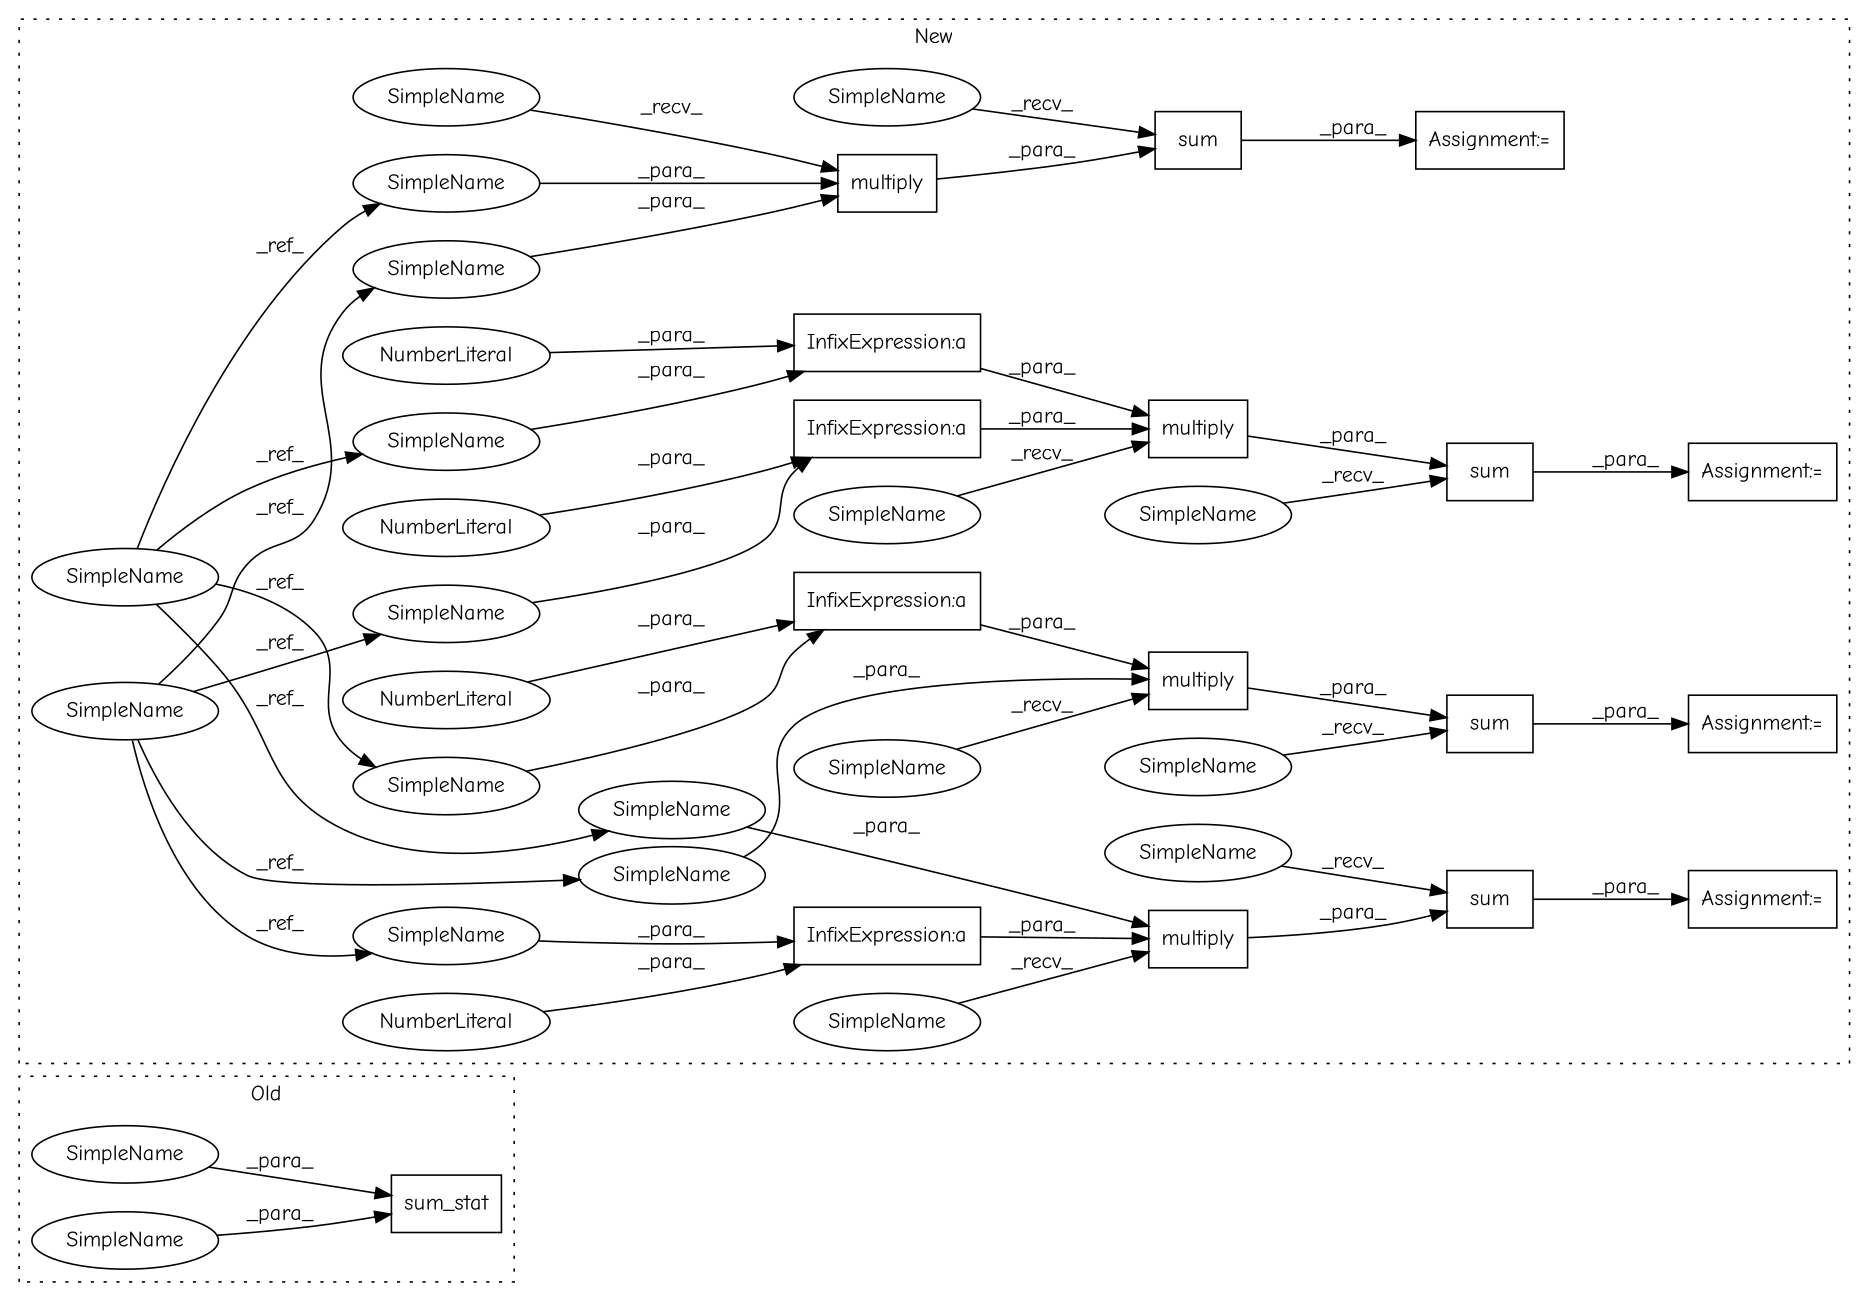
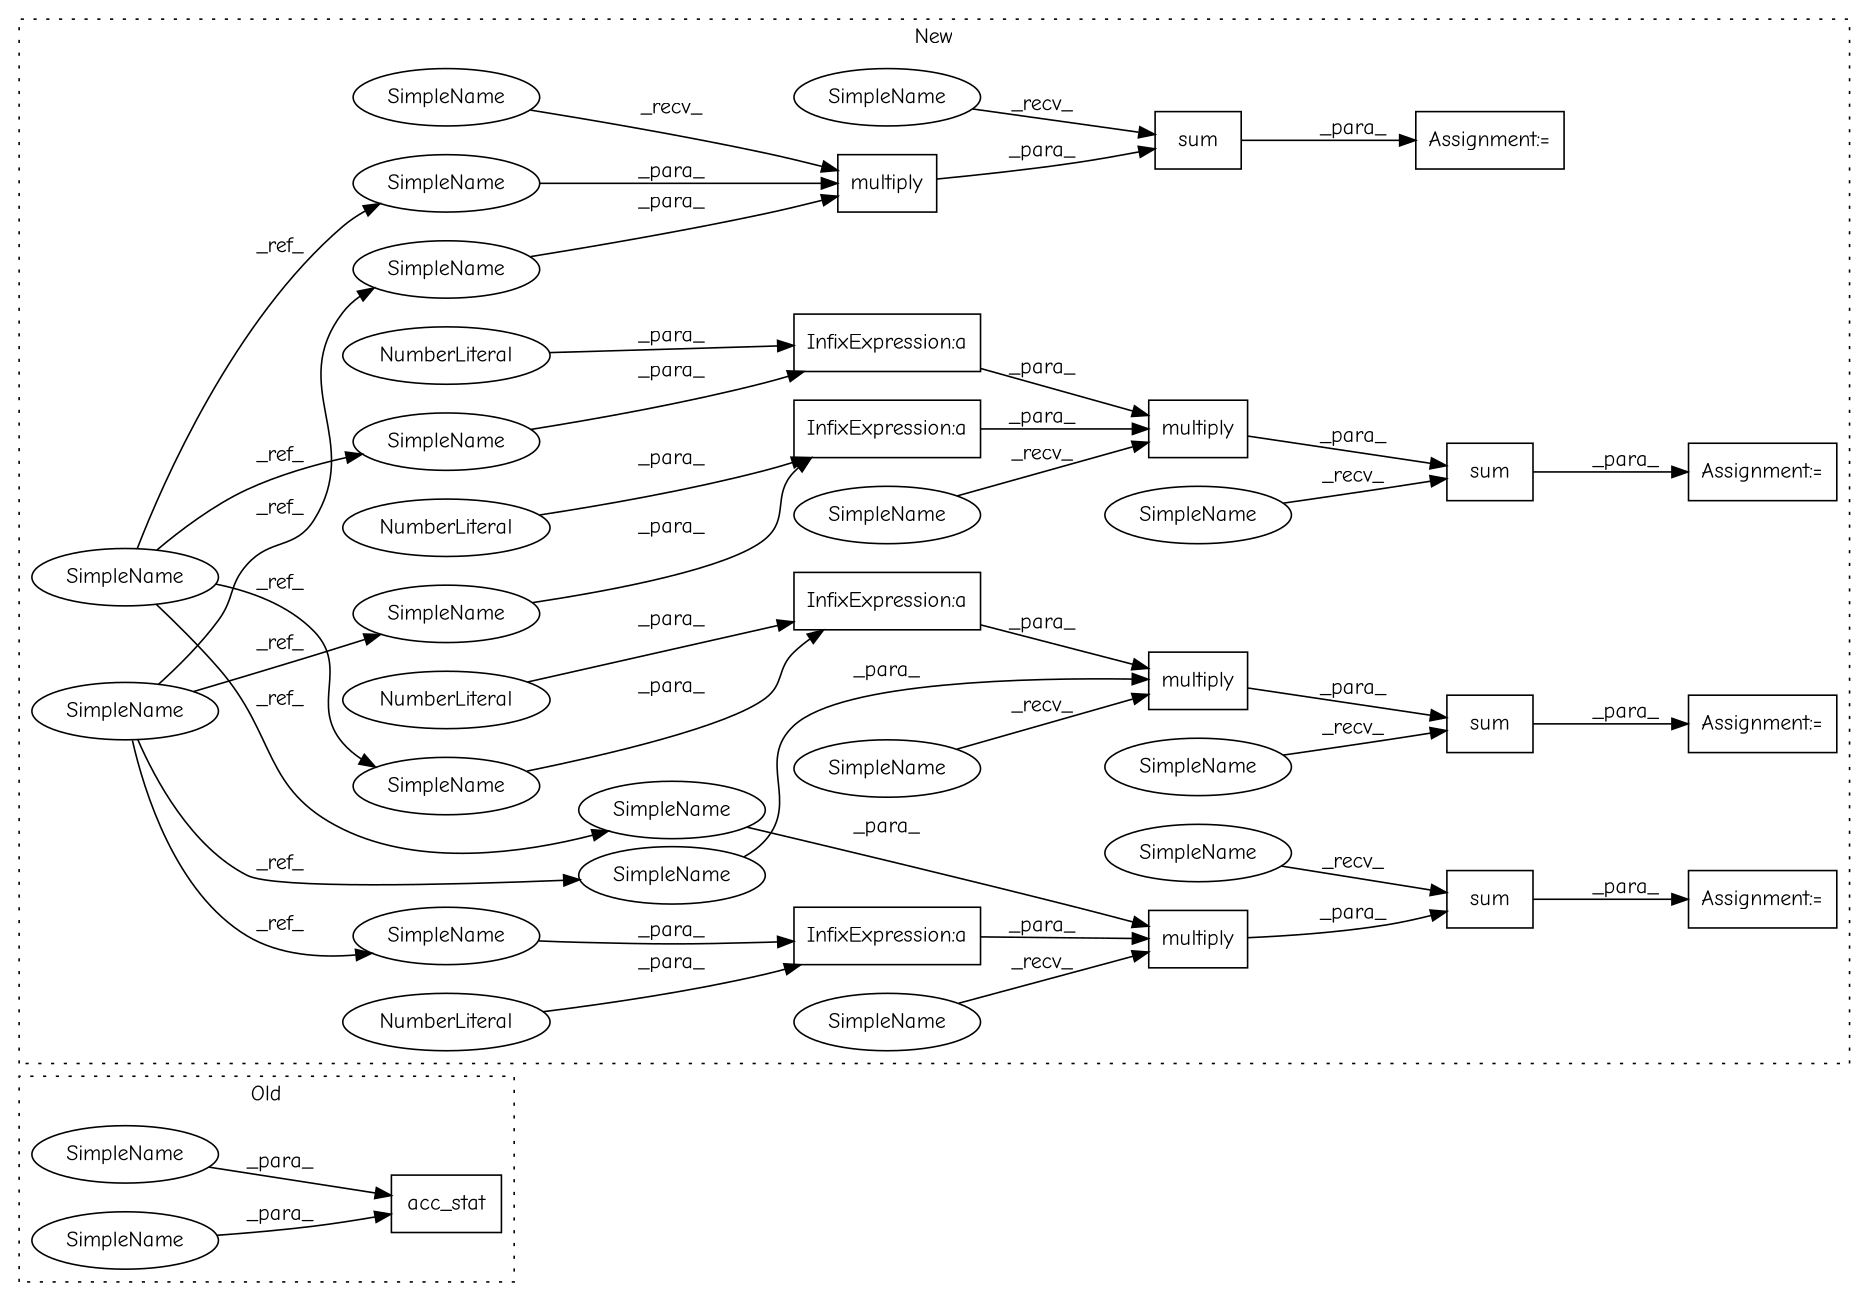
node "sum_stat": label "sum_stat" -> "acc_stat"
